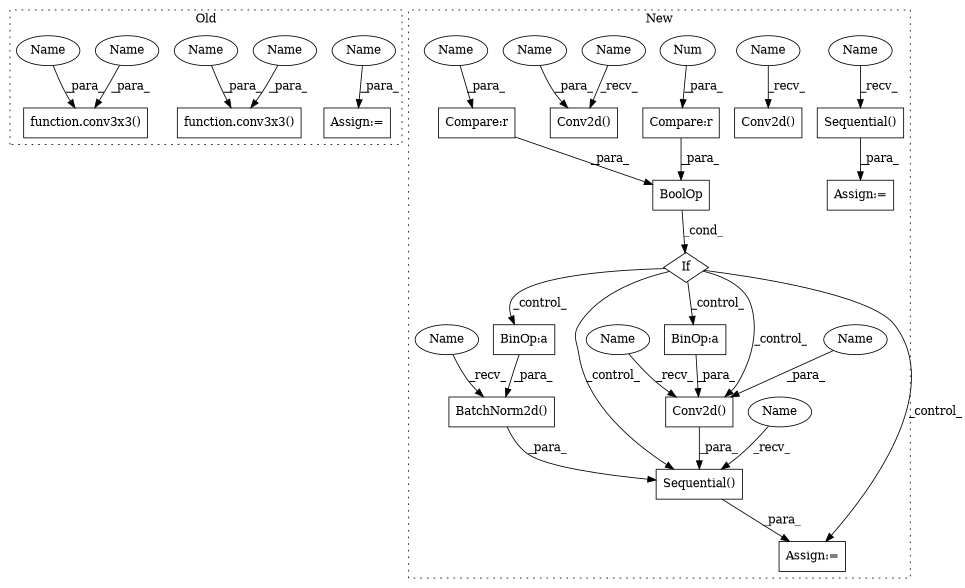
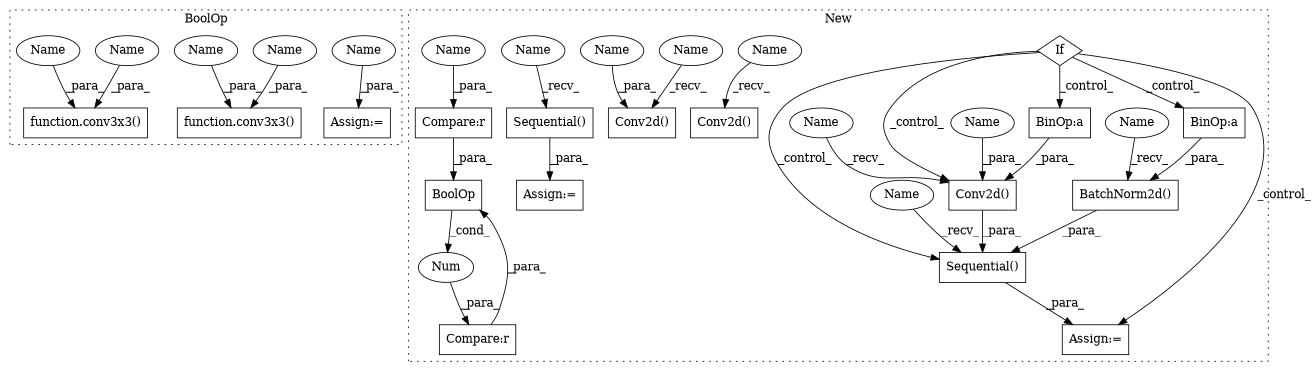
cluster "Old": label "Old" -> "BoolOp"
edge "BoolOp" -> "If": now "BoolOp" -> "Num"
